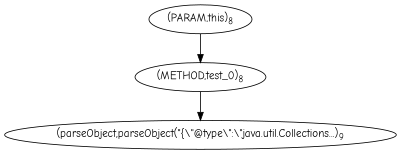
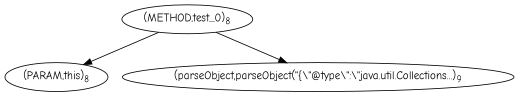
edge "(PARAM,this)" -> "(METHOD,test_0)": reversed
